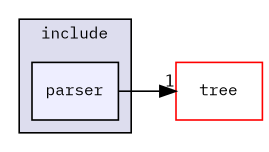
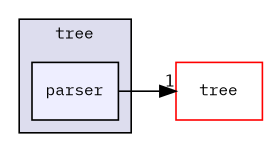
cluster "include": label "include" -> "tree"
